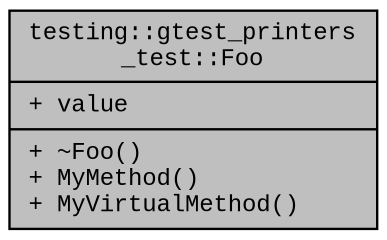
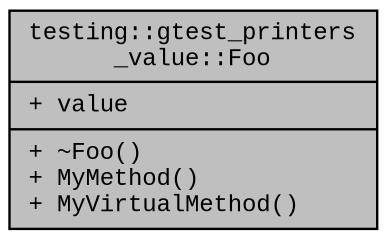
node "testing::gtest_printers": text "_test::Foo" -> "_value::Foo"
